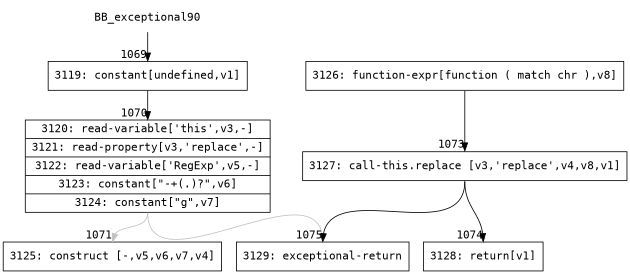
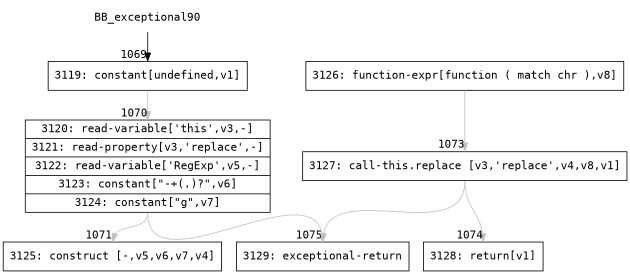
edge "3119: constant[undefined,v1]" -> "3120: read-variable['this',v3,-]": color black -> gray
edge "3126: function-expr[function ( match chr ),v8]" -> "3127: call-this.replace [v3,'replace',v4,v8,v1]": color black -> gray
edge "3127: call-this.replace [v3,'replace',v4,v8,v1]" -> "3128: return[v1]": color black -> gray
edge "3127: call-this.replace [v3,'replace',v4,v8,v1]" -> "3129: exceptional-return": color black -> gray
